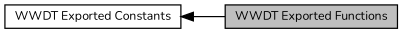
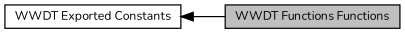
node "WWDT Exported Functions": label "WWDT Exported Functions" -> "WWDT Functions Functions"
